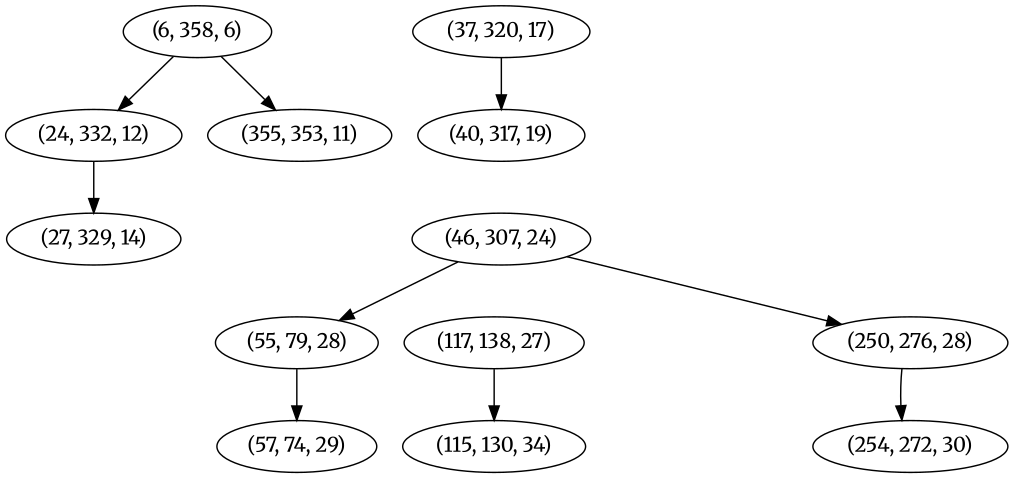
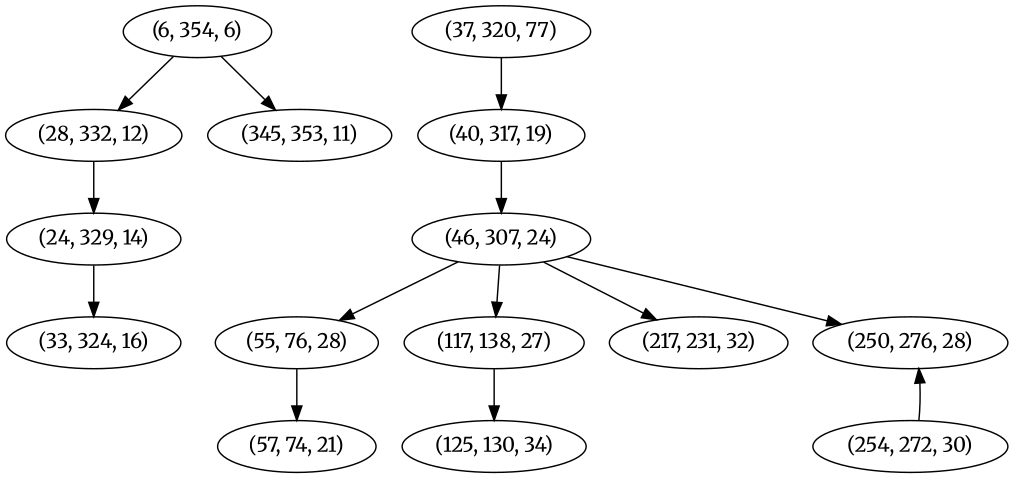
node "(6, 358, 6)": label "(6, 358, 6)" -> "(6, 354, 6)"
node "(37, 320, 17)": label "(37, 320, 17)" -> "(37, 320, 77)"
node "(24, 332, 12)": label "(24, 332, 12)" -> "(28, 332, 12)"
node "(355, 353, 11)": label "(355, 353, 11)" -> "(345, 353, 11)"
edge "(40, 317, 19)" -> "(46, 307, 24)": added
node "(27, 329, 14)": label "(27, 329, 14)" -> "(24, 329, 14)"
edge "(46, 307, 24)" -> "(117, 138, 27)": added
node "(33, 324, 16)": added
node "(55, 79, 28)": label "(55, 79, 28)" -> "(55, 76, 28)"
node "(217, 231, 32)": added
edge "(250, 276, 28)" -> "(254, 272, 30)": reversed
node "(57, 74, 29)": label "(57, 74, 29)" -> "(57, 74, 21)"
node "(115, 130, 34)": label "(115, 130, 34)" -> "(125, 130, 34)"
